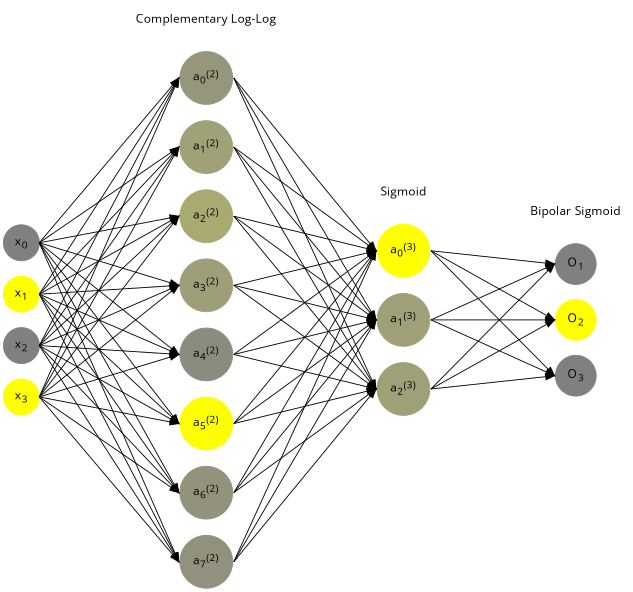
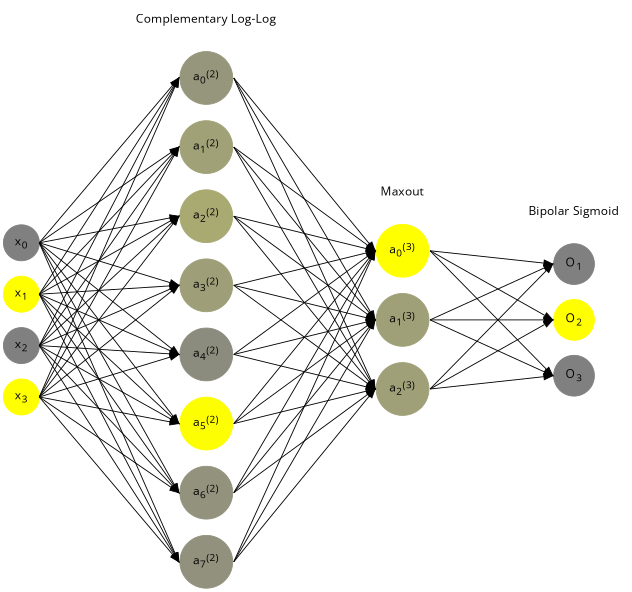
node "Sigmoid": label "Sigmoid" -> "Maxout"
